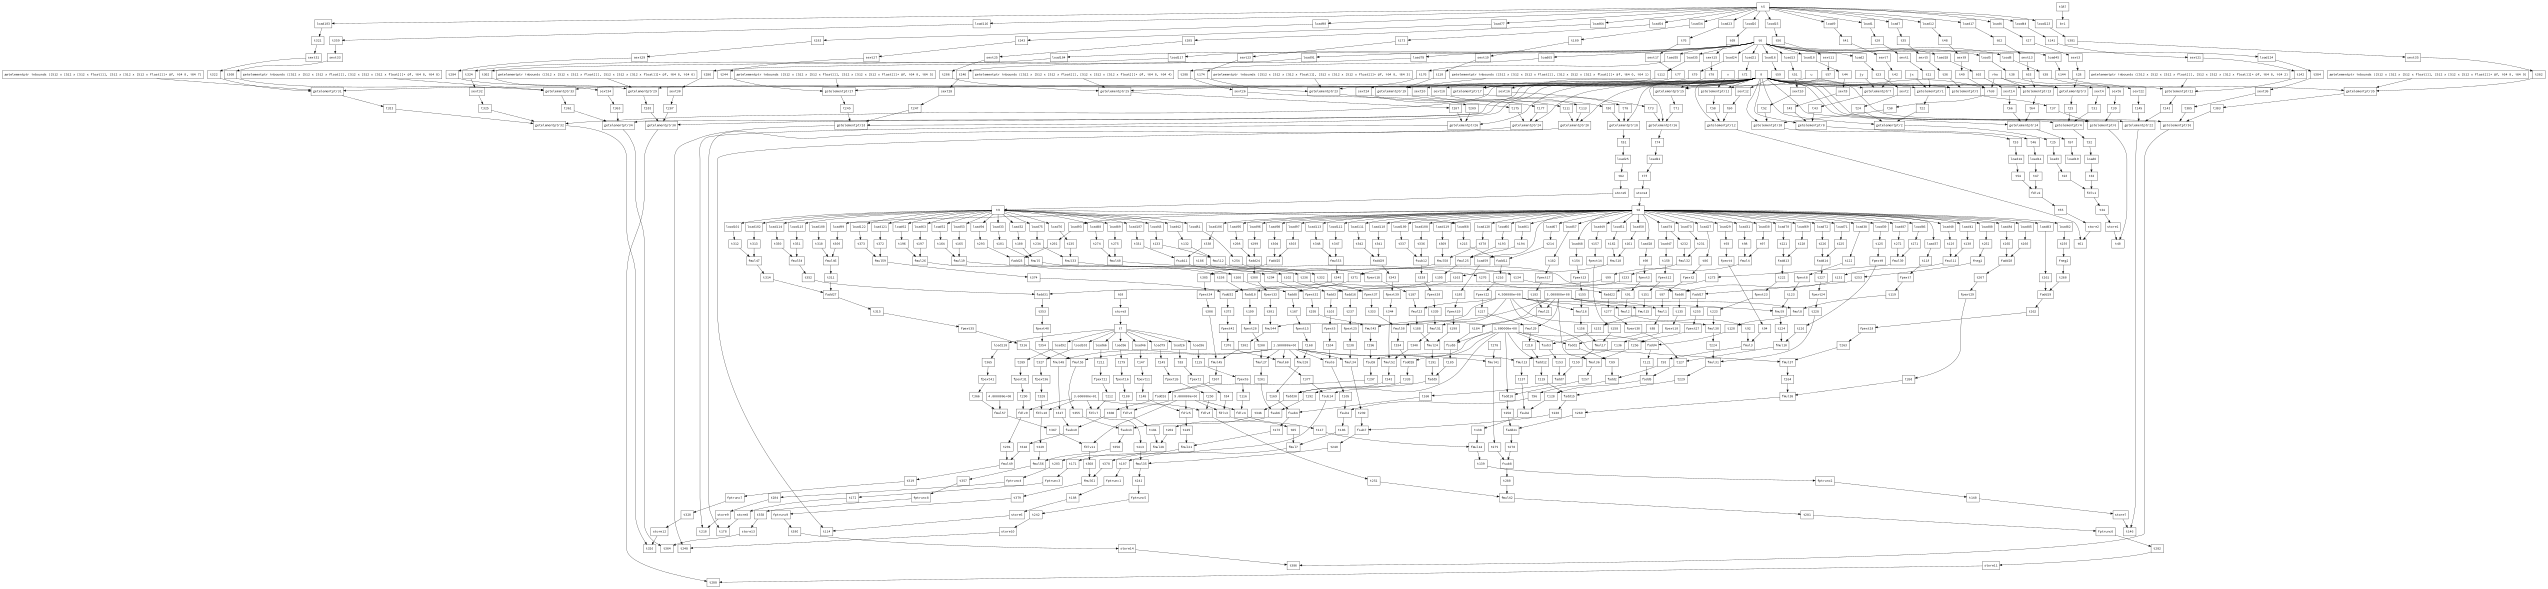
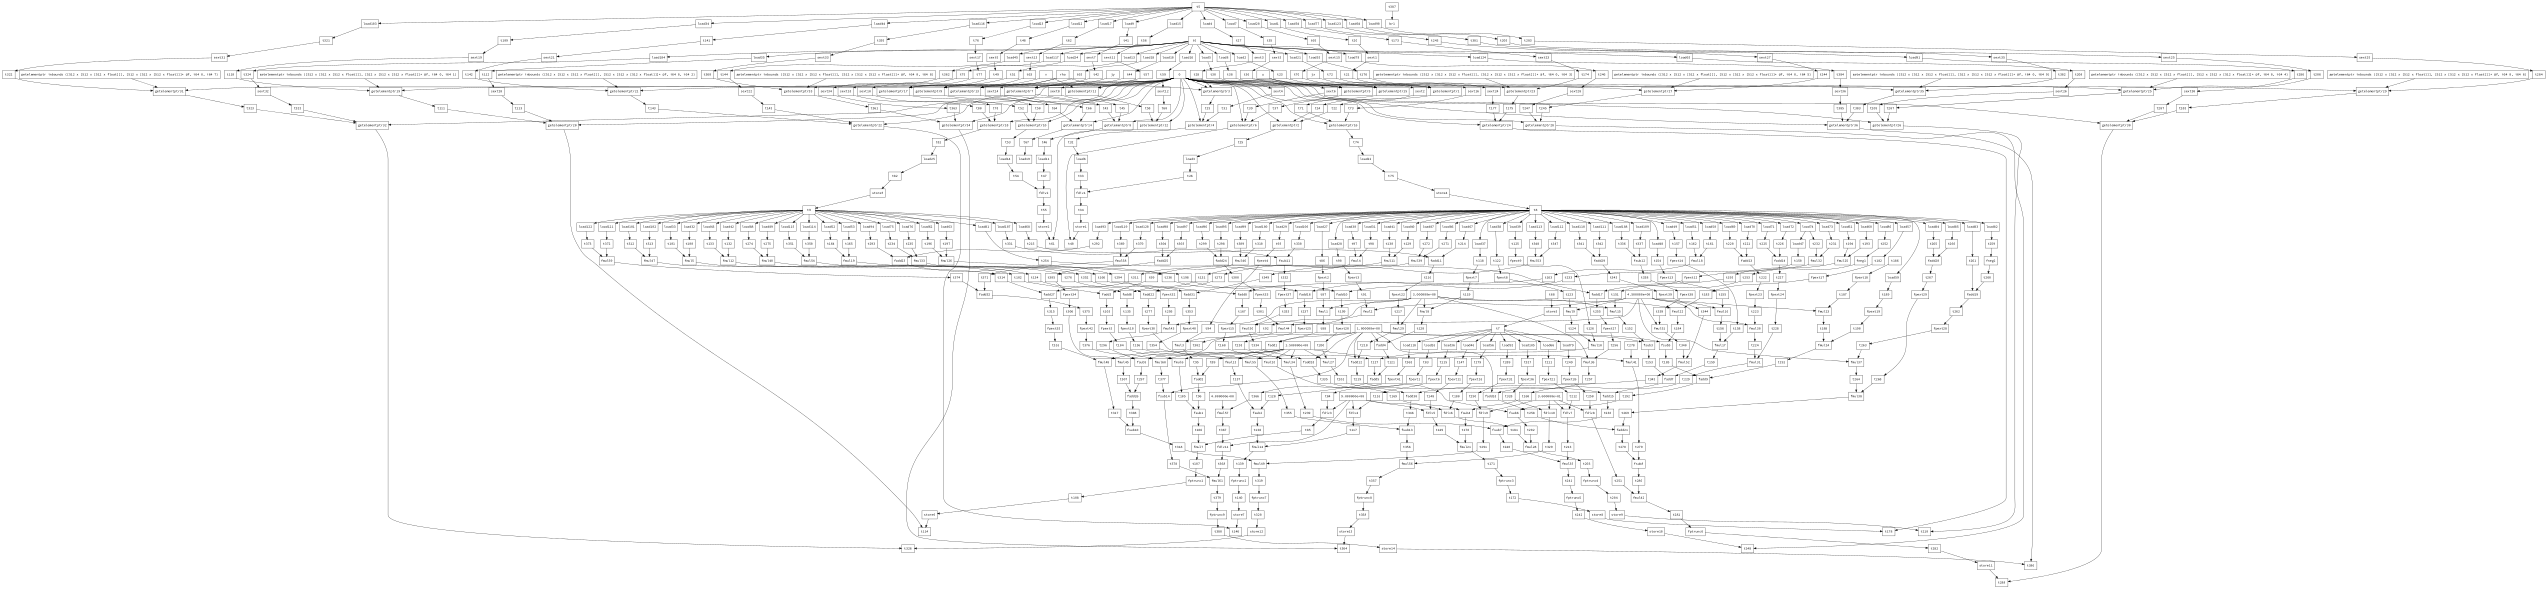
node "rho9": label "rho9" -> "getelementptr9"
edge "t8" -> "load100": added
